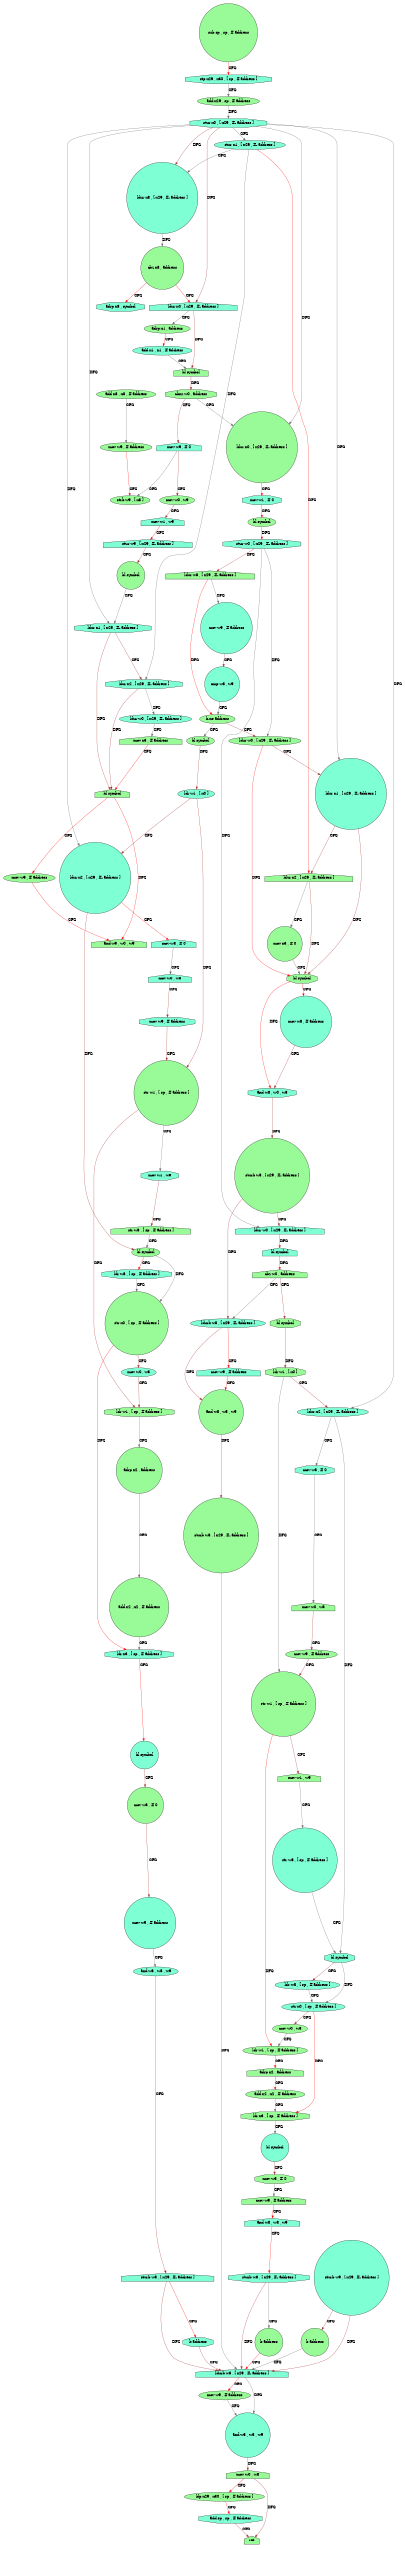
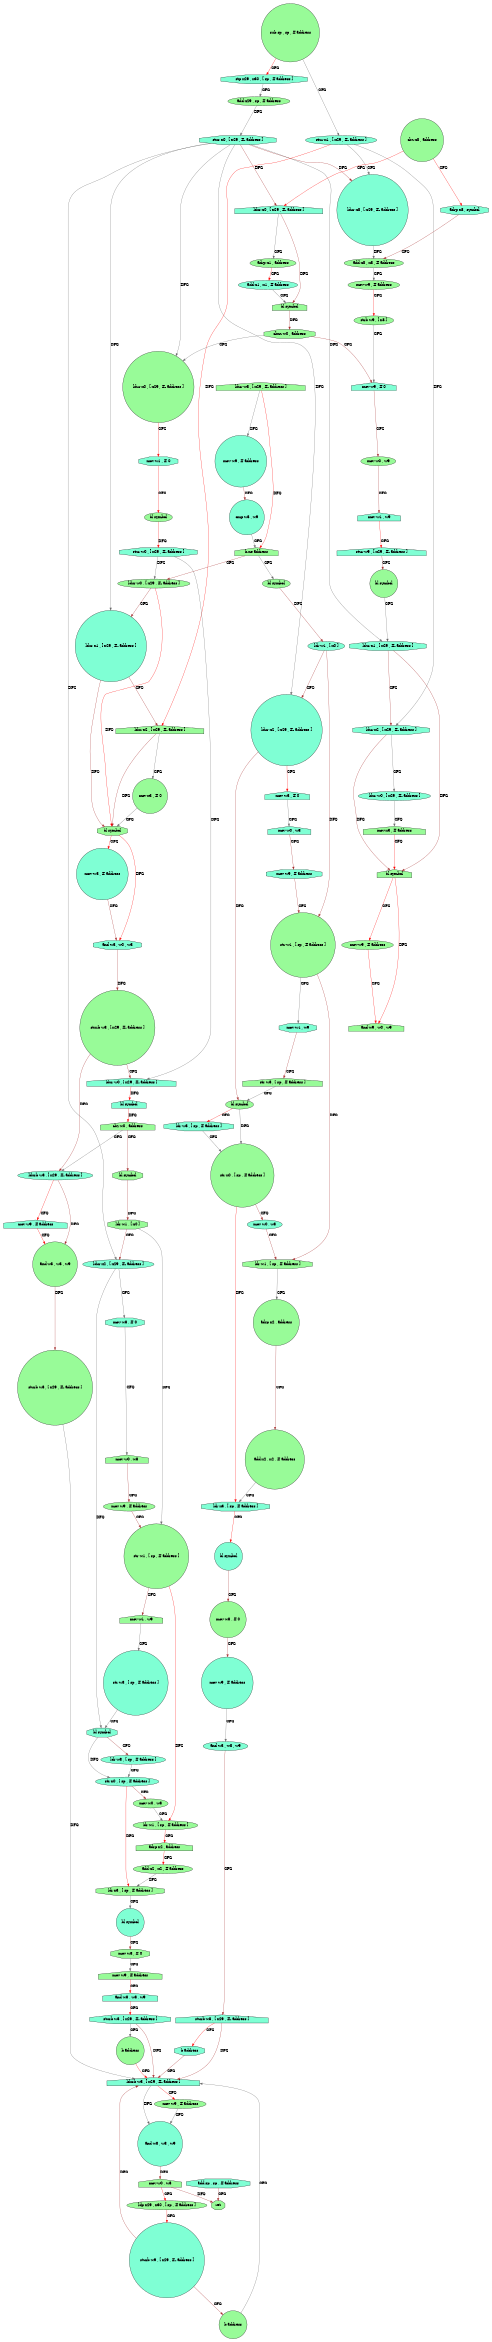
edge "stur x0 , [ x29 , #- address ]" -> "stur x1 , [ x29 , #- address ]": now "sub sp , sp , # address" -> "stur x1 , [ x29 , #- address ]"
edge "adrp x8 , symbol" -> "add x8 , x8 , # address": added, label "CFG"
edge "ldur x8 , [ x29 , #- address ]" -> "cbz x8 , address": now "ldur x8 , [ x29 , #- address ]" -> "add x8 , x8 , # address"
edge "mov w9 , # 0" -> "strb w9 , [ x8 ]": reversed
edge "stur w0 , [ x29 , #- address ]" -> "ldur w8 , [ x29 , #- address ]": removed, label "DFG"
node "b.ne address": shape ellipse -> house
edge "ldp x29 , x30 , [ sp , # address ]" -> "add sp , sp , # address": now "ldp x29 , x30 , [ sp , # address ]" -> "sturb w9 , [ x29 , #- address ]"
node "ret": shape house -> octagon
